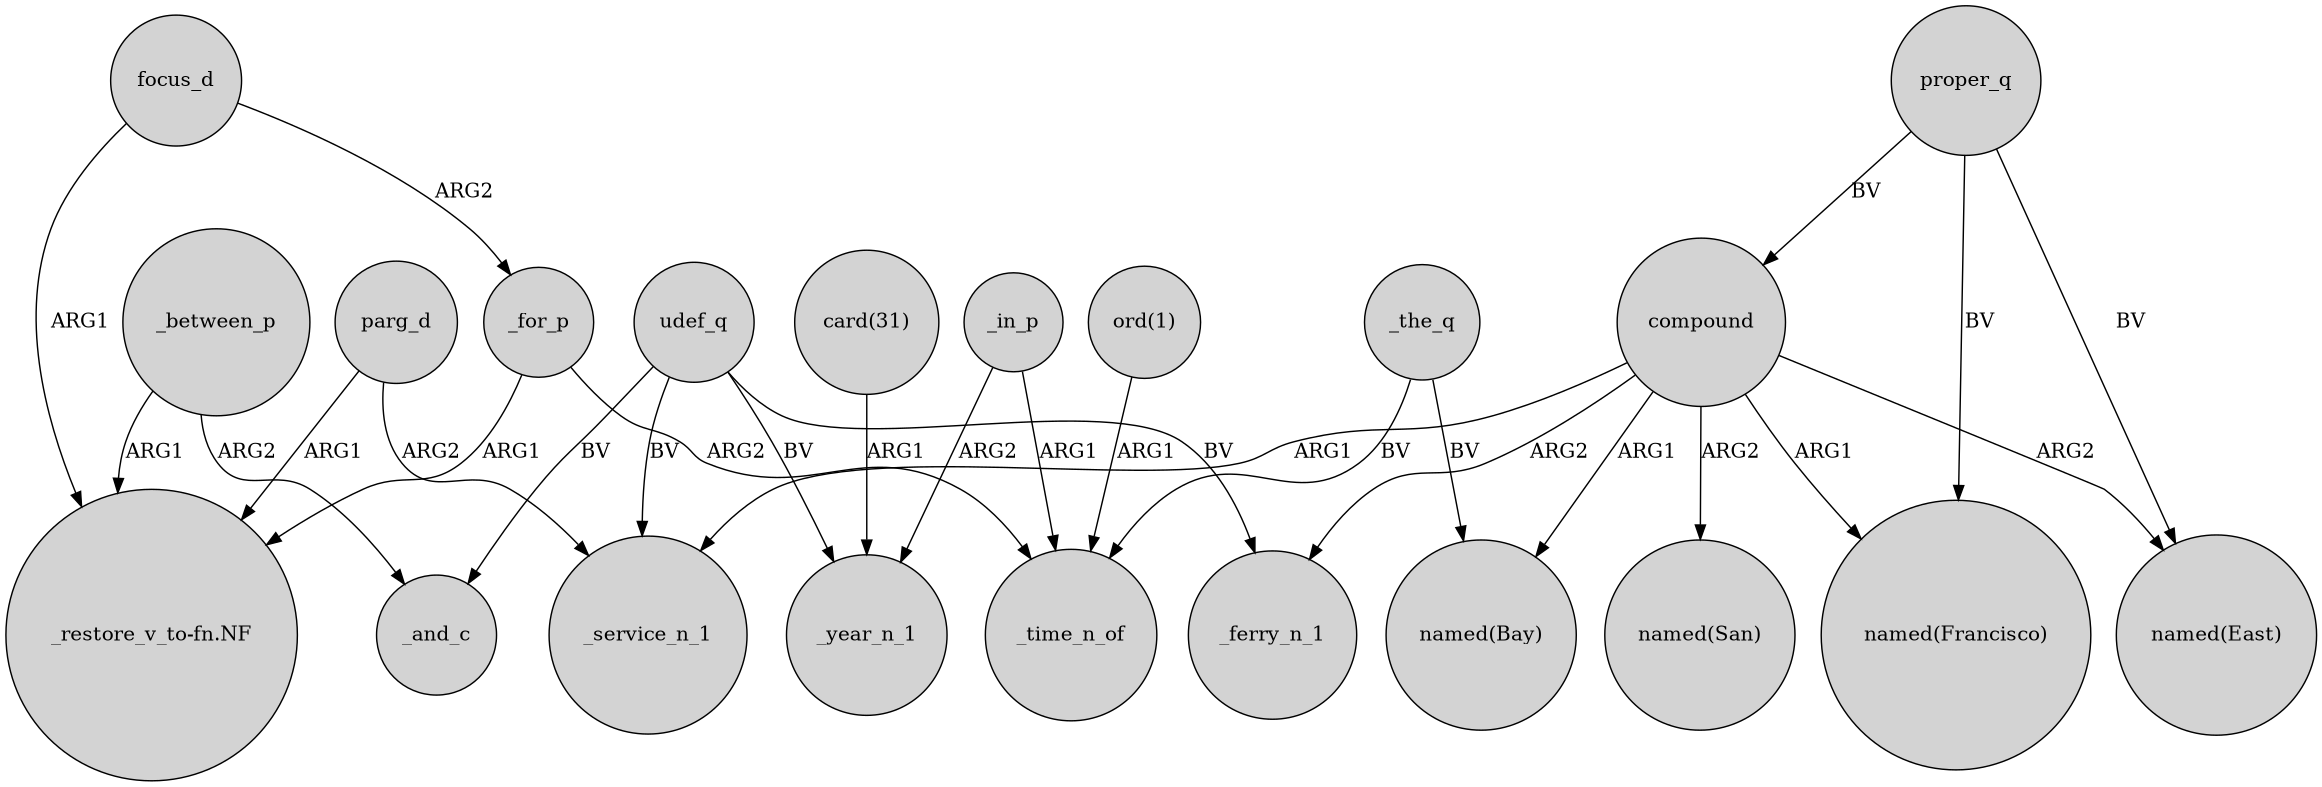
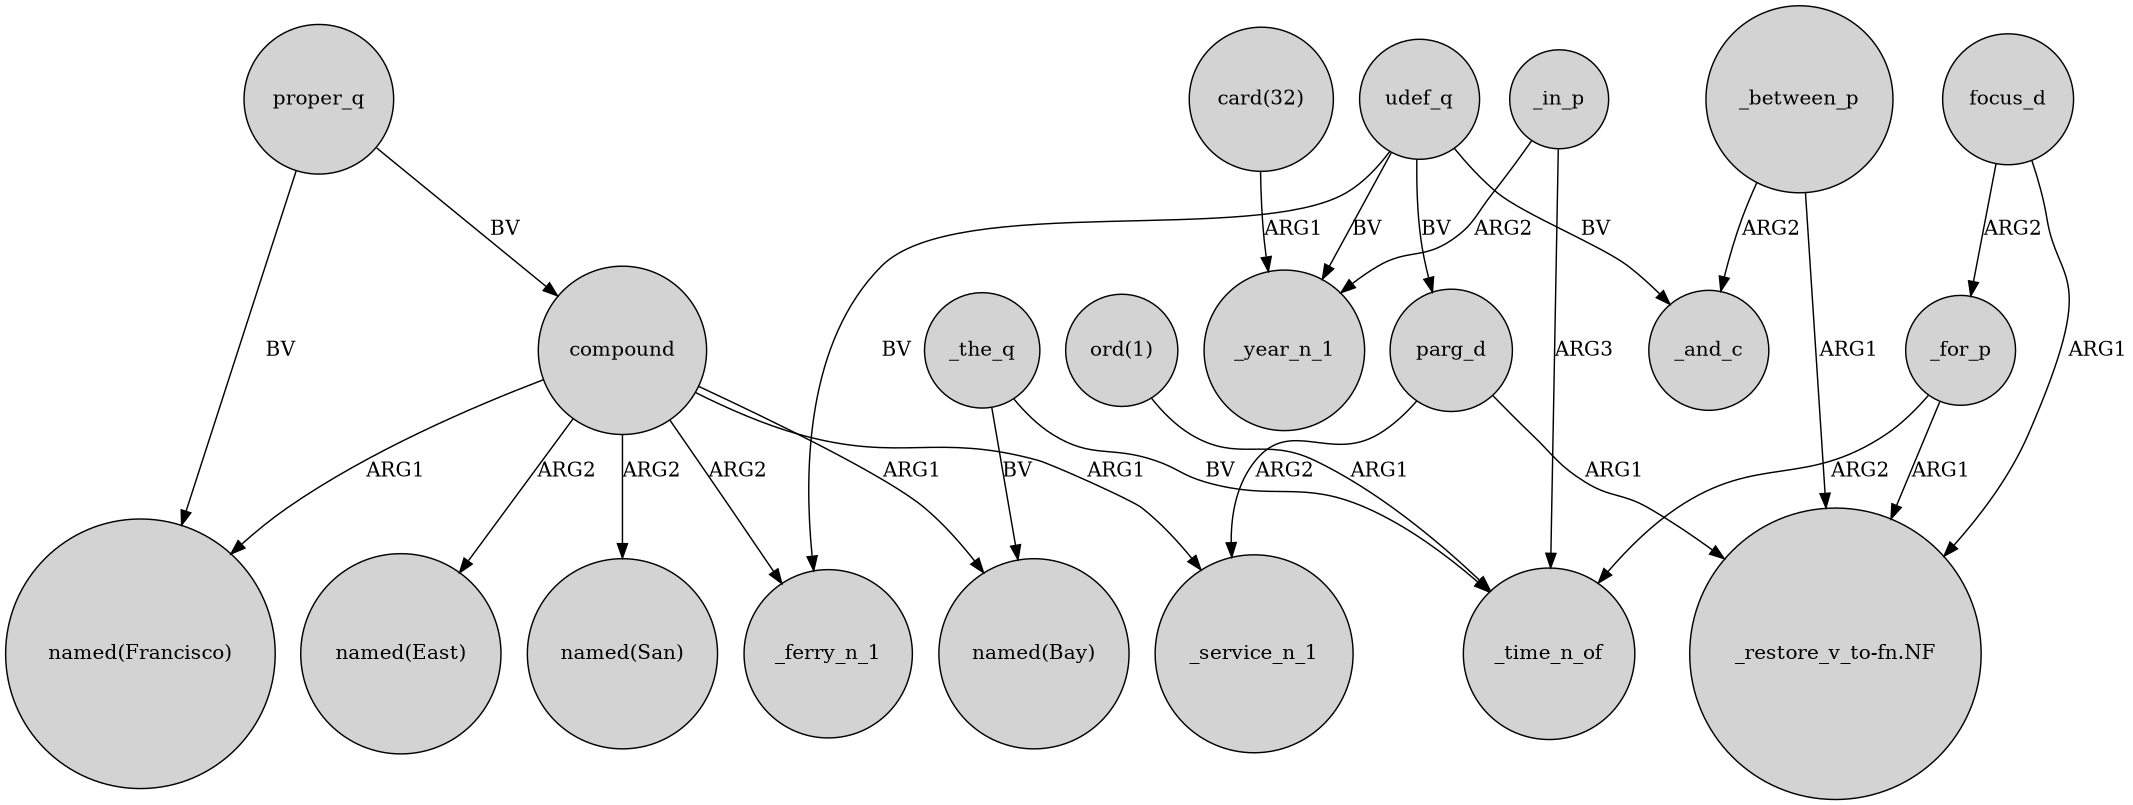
node "card(31)": label "card(31)" -> "card(32)"
edge "proper_q" -> "named(East)": removed, label "BV"
edge "udef_q" -> "_service_n_1": now "udef_q" -> "parg_d"
edge "_in_p" -> "_time_n_of": label "ARG1" -> "ARG3"
